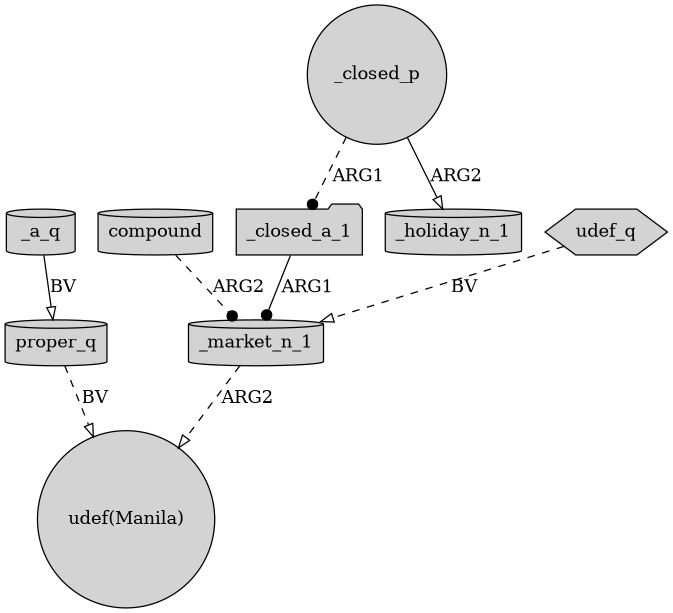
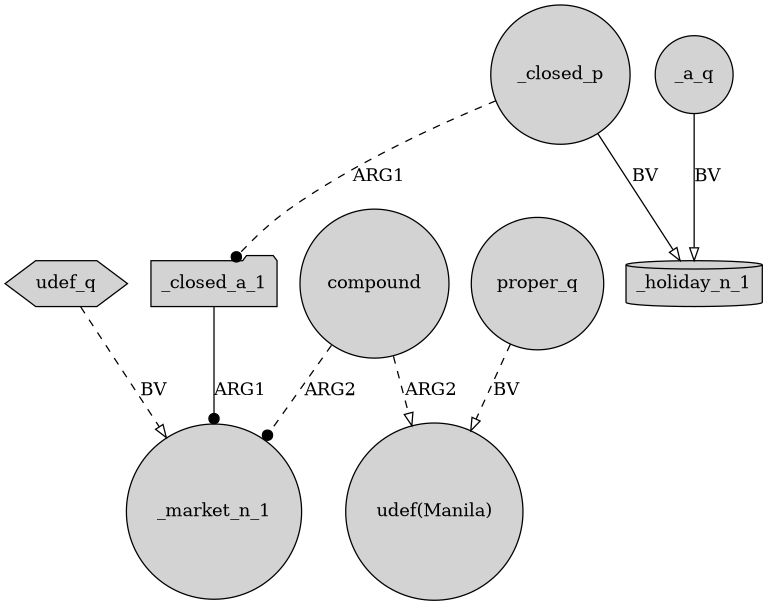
edge "_closed_p" -> "_holiday_n_1": label "ARG2" -> "BV"
node "_a_q": shape cylinder -> circle
node "compound": shape cylinder -> circle
edge "_a_q" -> "proper_q": now "_a_q" -> "_holiday_n_1"
node "proper_q": shape cylinder -> circle
node "_market_n_1": shape cylinder -> circle
edge "_market_n_1" -> "udef(Manila)": now "compound" -> "udef(Manila)"
